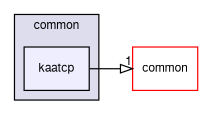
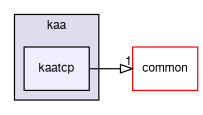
cluster "common": label "common" -> "kaa"
